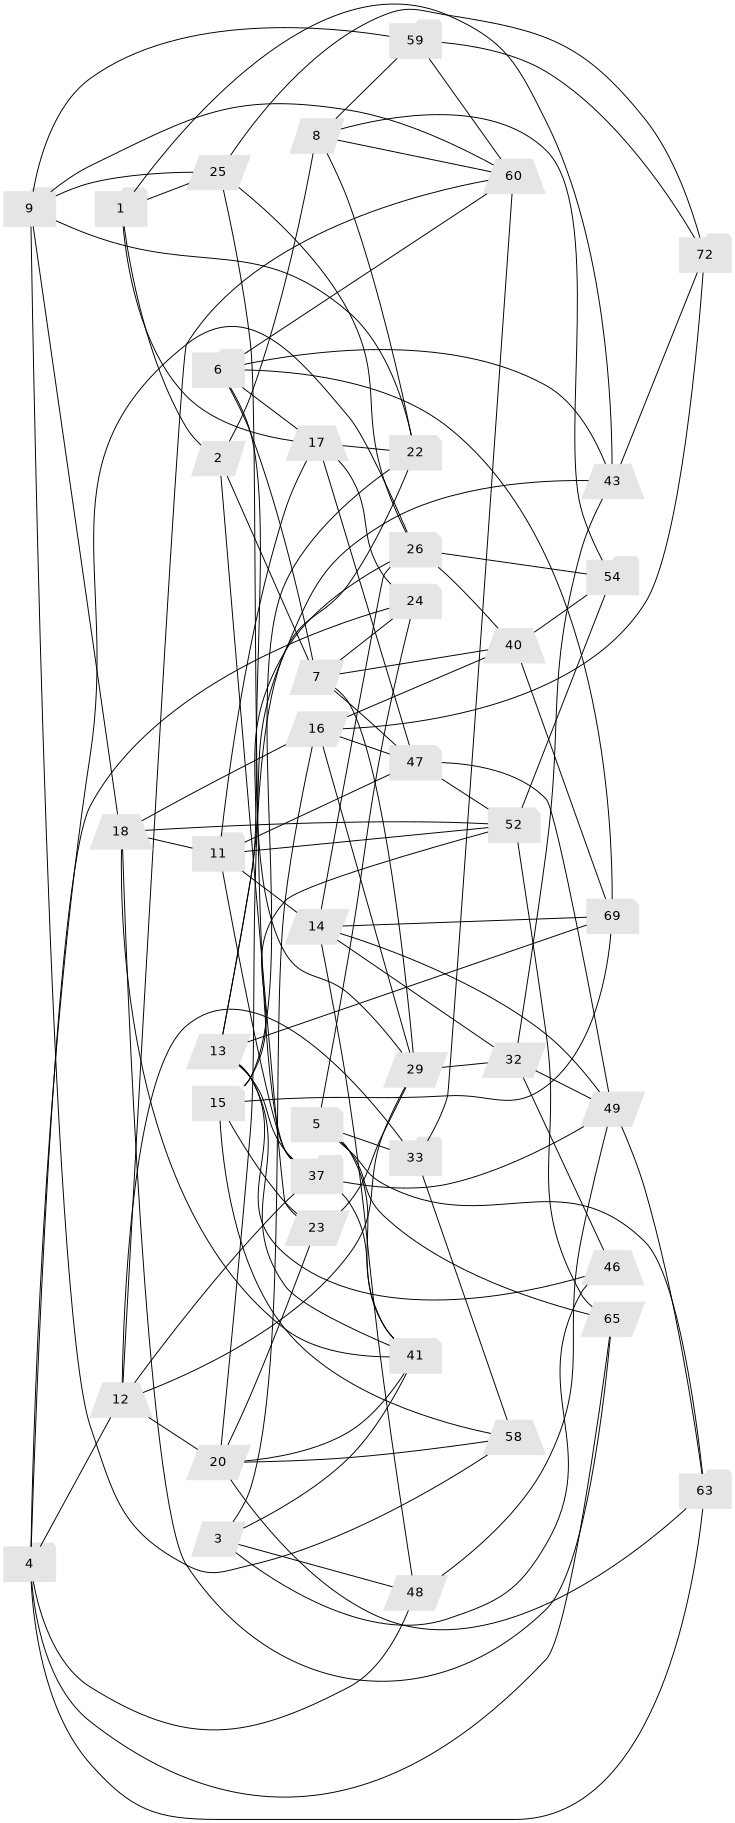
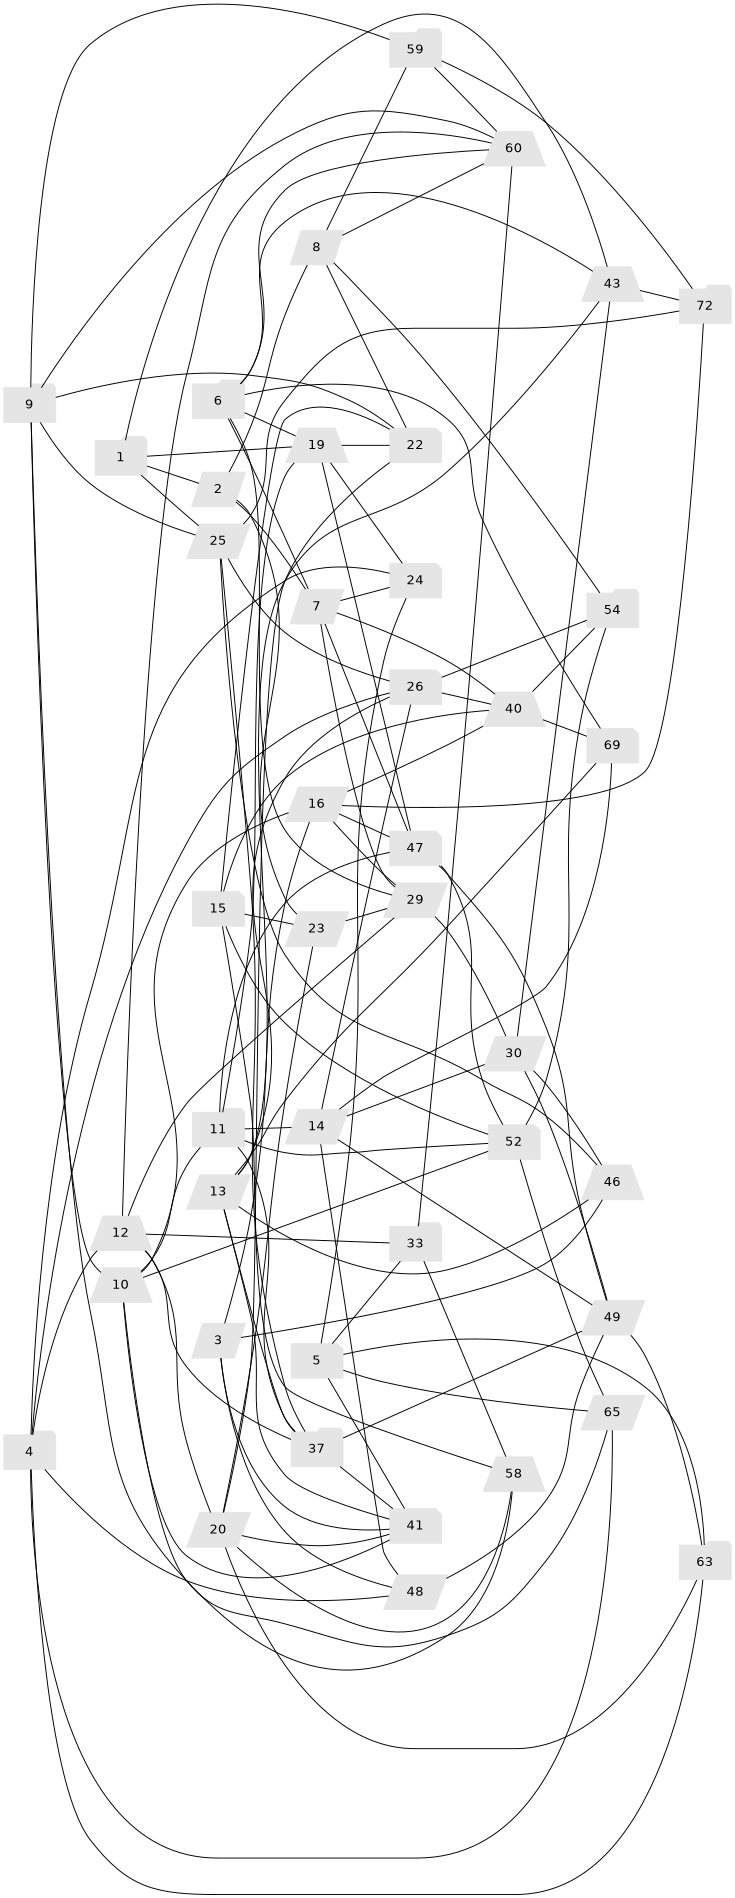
node "17": label "17" -> "19"
node "18": label "18" -> "10"
edge "25" -- "46": added
node "32": label "32" -> "30"
edge "69" -- "15": now "40" -- "15"
